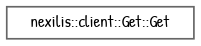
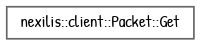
node "nexilis::client::Get::Get": label "nexilis::client::Get::Get" -> "nexilis::client::Packet::Get"
